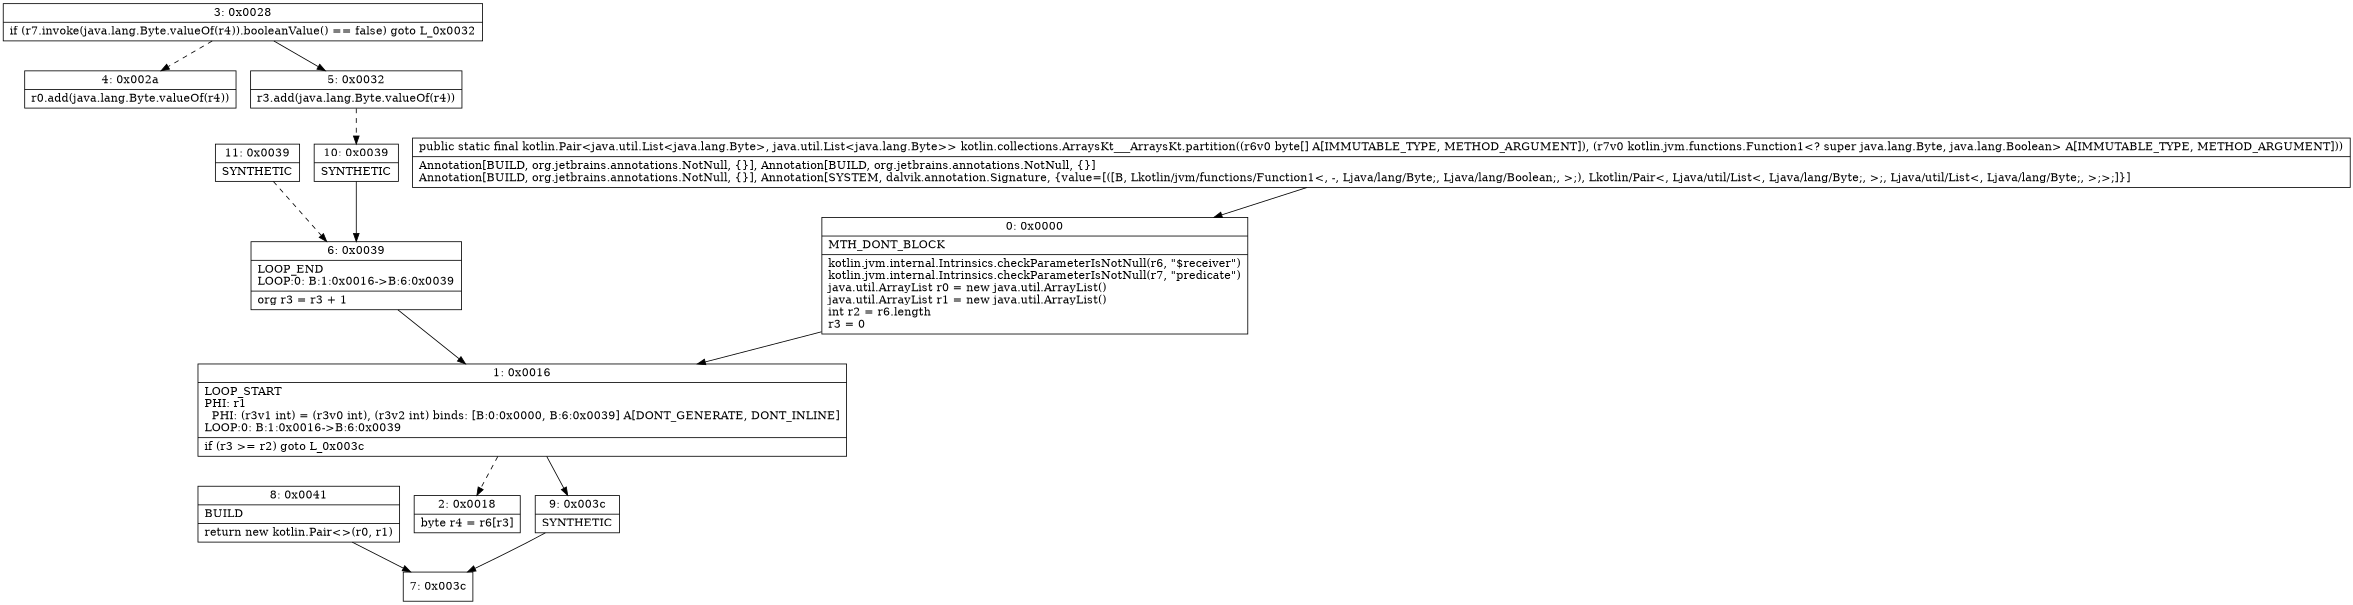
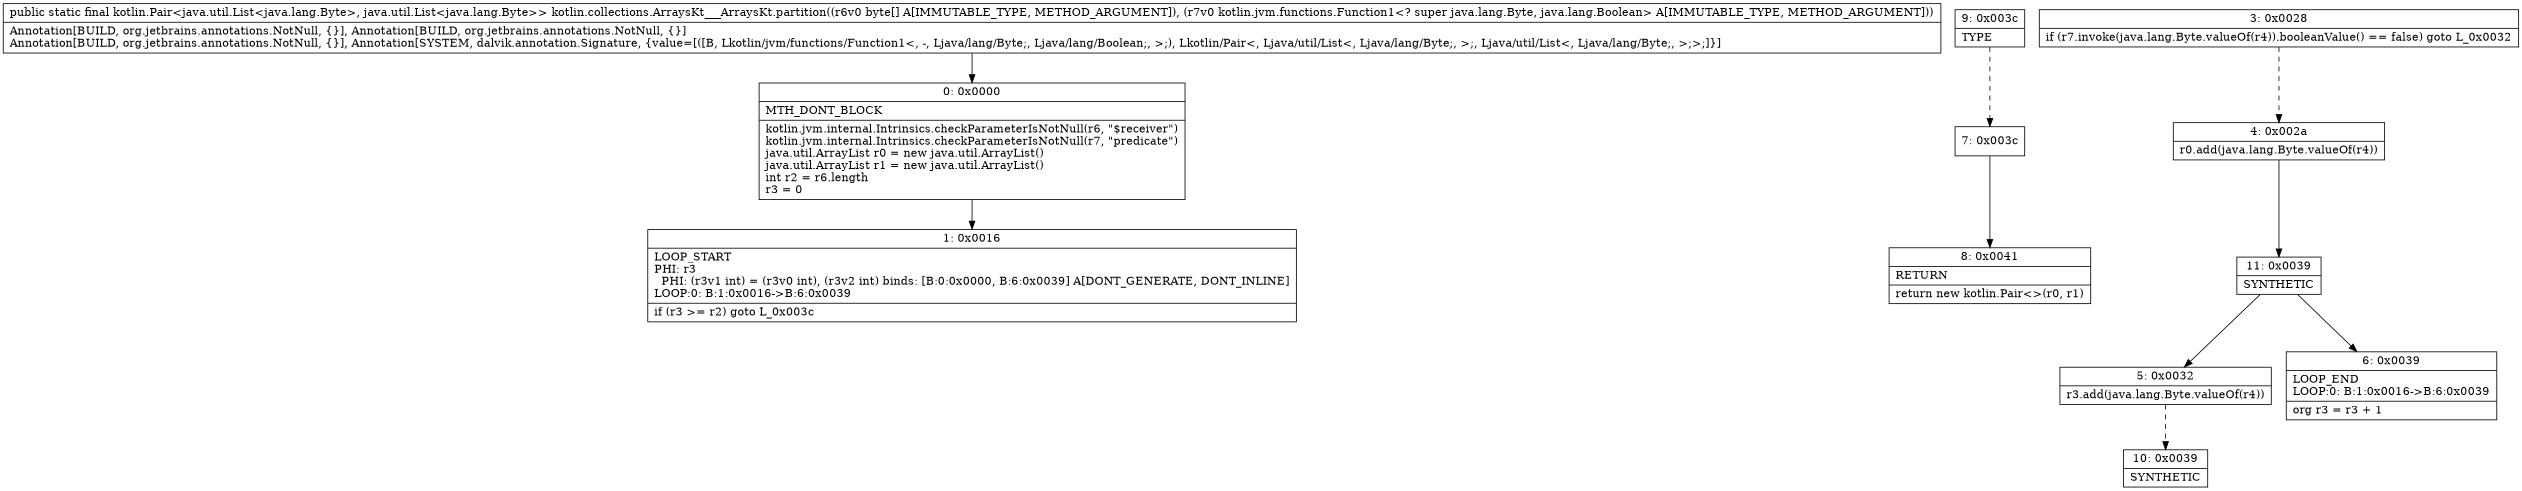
edge "3: 0x0028" -> "5: 0x0032": now "11: 0x0039" -> "5: 0x0032"
edge "4: 0x002a" -> "11: 0x0039": added
edge "10: 0x0039" -> "6: 0x0039": removed
edge "11: 0x0039" -> "6: 0x0039": style dashed -> solid
edge "6: 0x0039" -> "1: 0x0016": removed
node "1: 0x0016": text "PHI: r1" -> "PHI: r3"
edge "1: 0x0016" -> "9: 0x003c": removed
node "8: 0x0041": text "BUILD" -> "RETURN"
node "2: 0x0018": removed
node "9: 0x003c": text "SYNTHETIC" -> "TYPE"
edge "9: 0x003c" -> "7: 0x003c": style solid -> dashed
edge "8: 0x0041" -> "7: 0x003c": reversed
